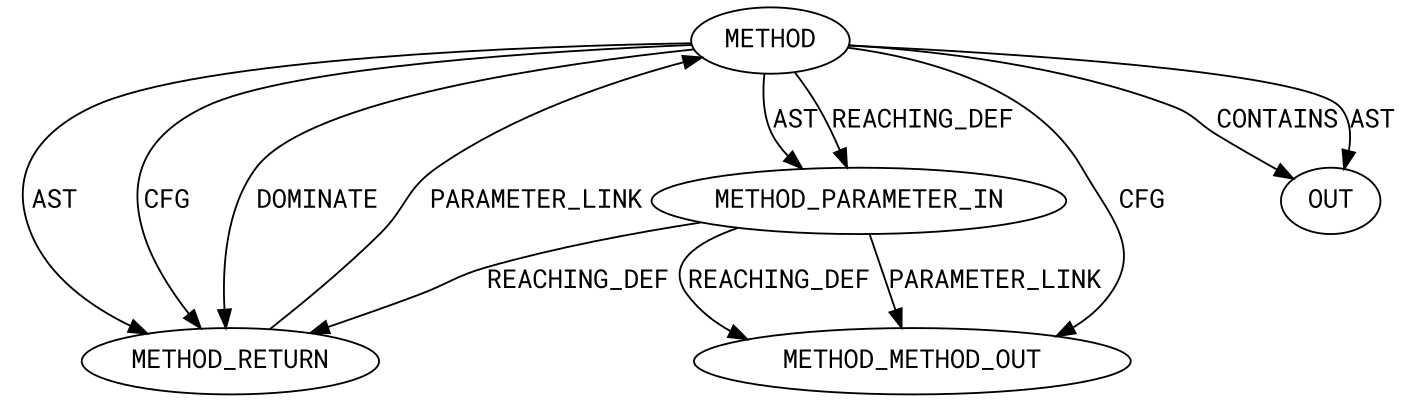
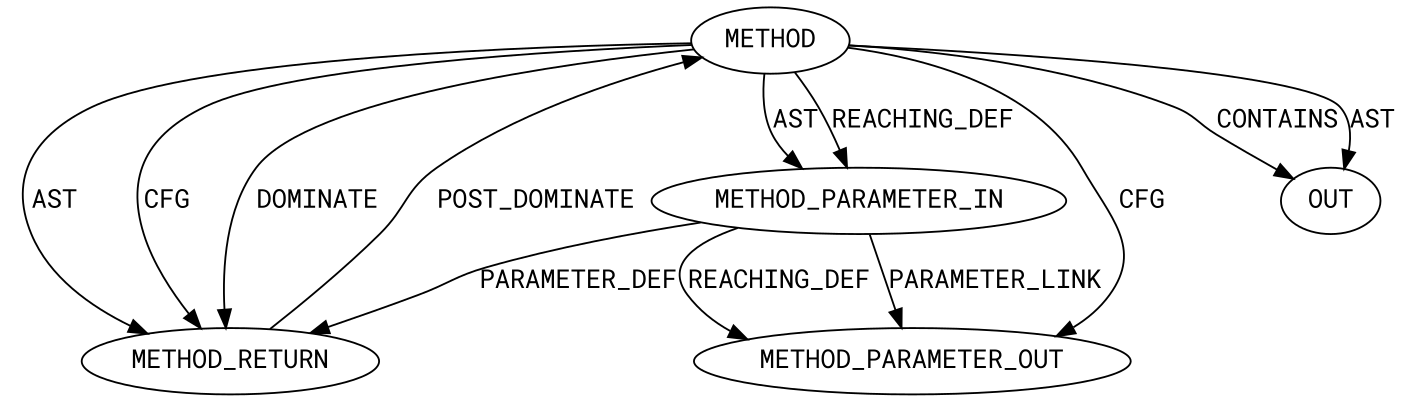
edge "METHOD_RETURN" -> "METHOD": label "PARAMETER_LINK" -> "POST_DOMINATE"
edge "METHOD_PARAMETER_IN" -> "METHOD_RETURN": label "REACHING_DEF" -> "PARAMETER_DEF"
node "METHOD_METHOD_OUT": label "METHOD_METHOD_OUT" -> "METHOD_PARAMETER_OUT"
